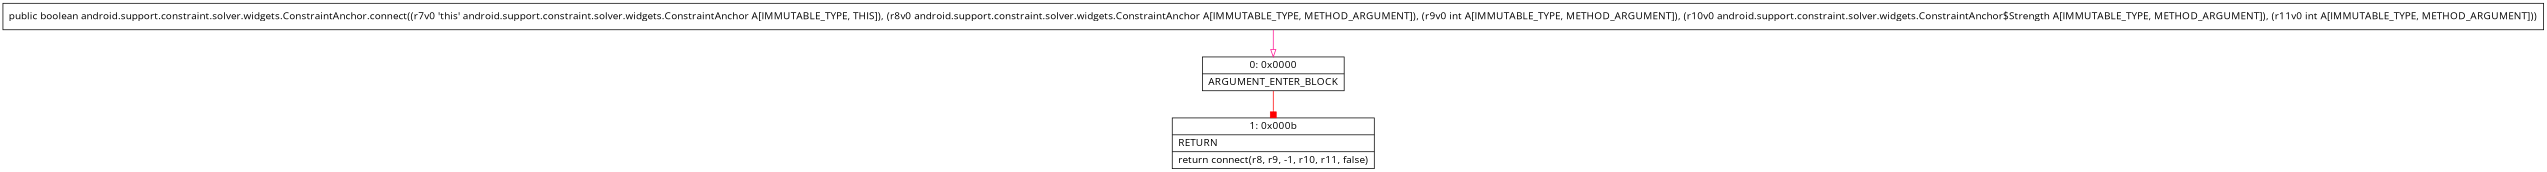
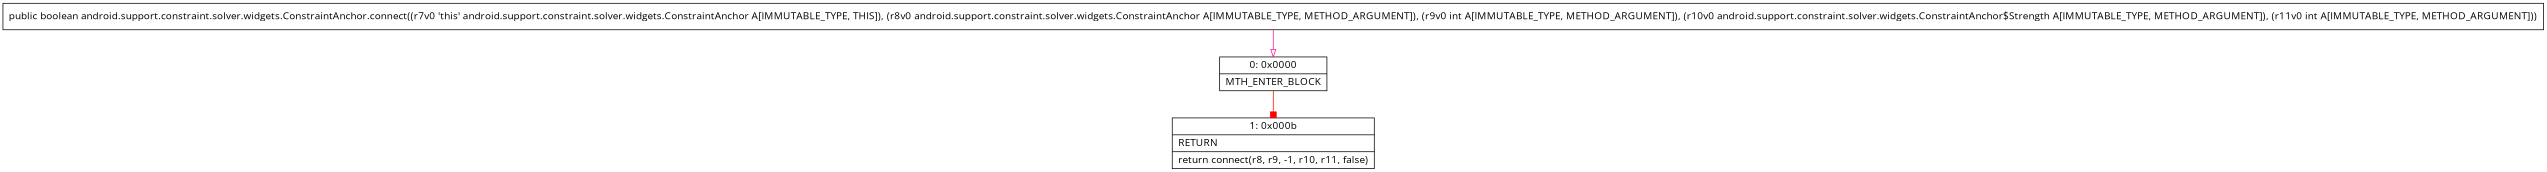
node "0: 0x0000": text "ARGUMENT_ENTER_BLOCK" -> "MTH_ENTER_BLOCK"
